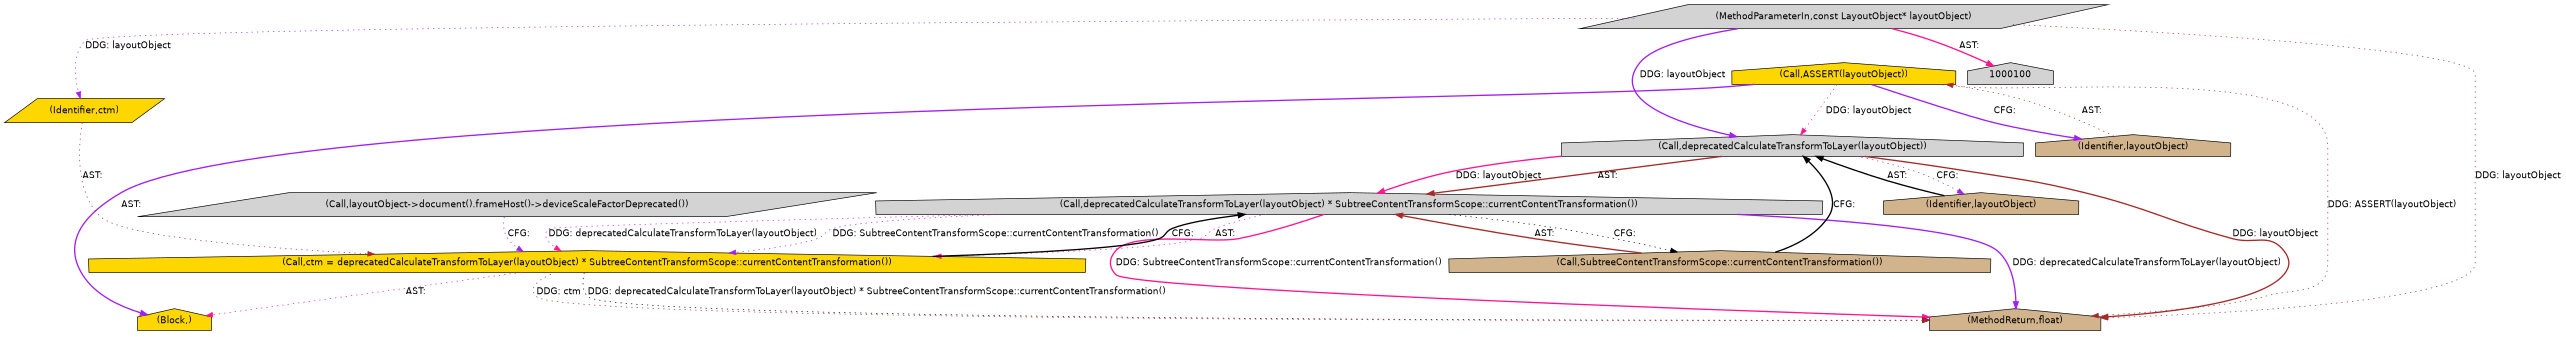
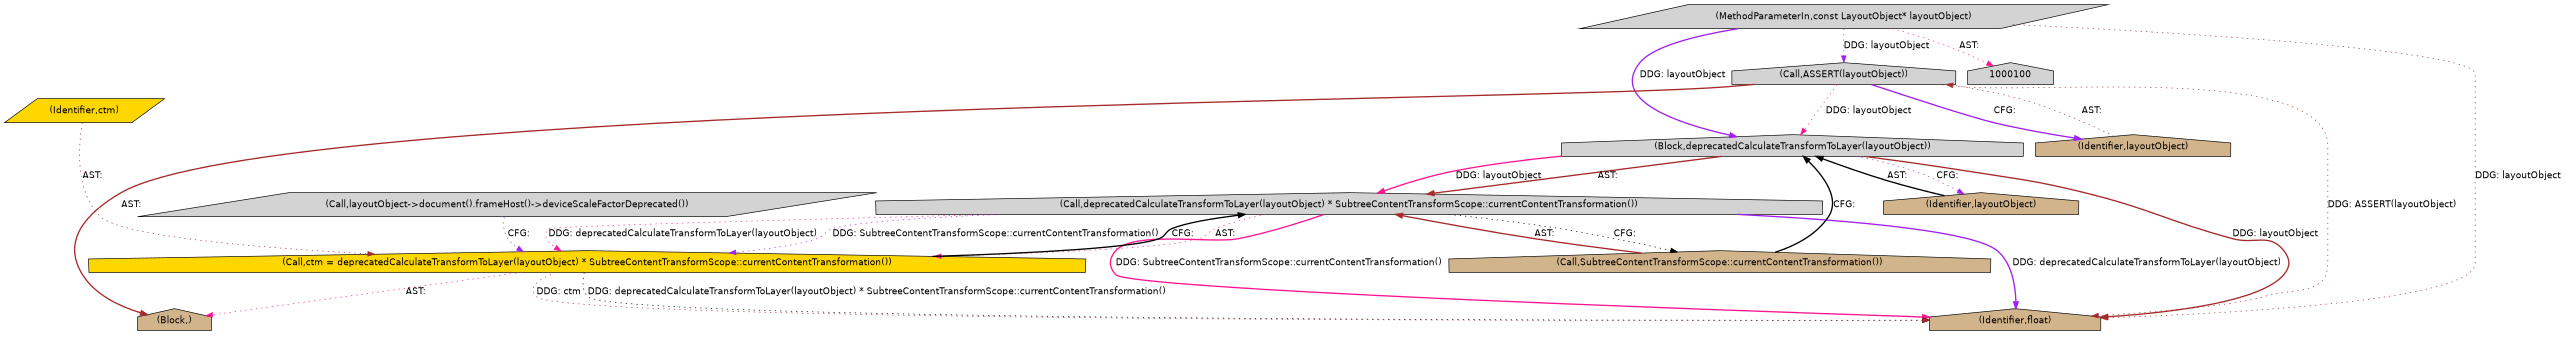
edge "(MethodParameterIn,const LayoutObject* layoutObject)" -> "(Identifier,ctm)": now "(MethodParameterIn,const LayoutObject* layoutObject)" -> "(Call,ASSERT(layoutObject))"
edge "(MethodParameterIn,const LayoutObject* layoutObject)" -> "1000100": style bold -> dotted
node "(Call,ASSERT(layoutObject))": fillcolor gold -> lightgrey
edge "(Call,ASSERT(layoutObject))" -> "(Block,)": color purple -> brown
node "(Call,deprecatedCalculateTransformToLayer(layoutObject))": label "(Call,deprecatedCalculateTransformToLayer(layoutObject))" -> "(Block,deprecatedCalculateTransformToLayer(layoutObject))"
node "(Block,)": fillcolor gold -> tan
node "(MethodReturn,float)": label "(MethodReturn,float)" -> "(Identifier,float)"
